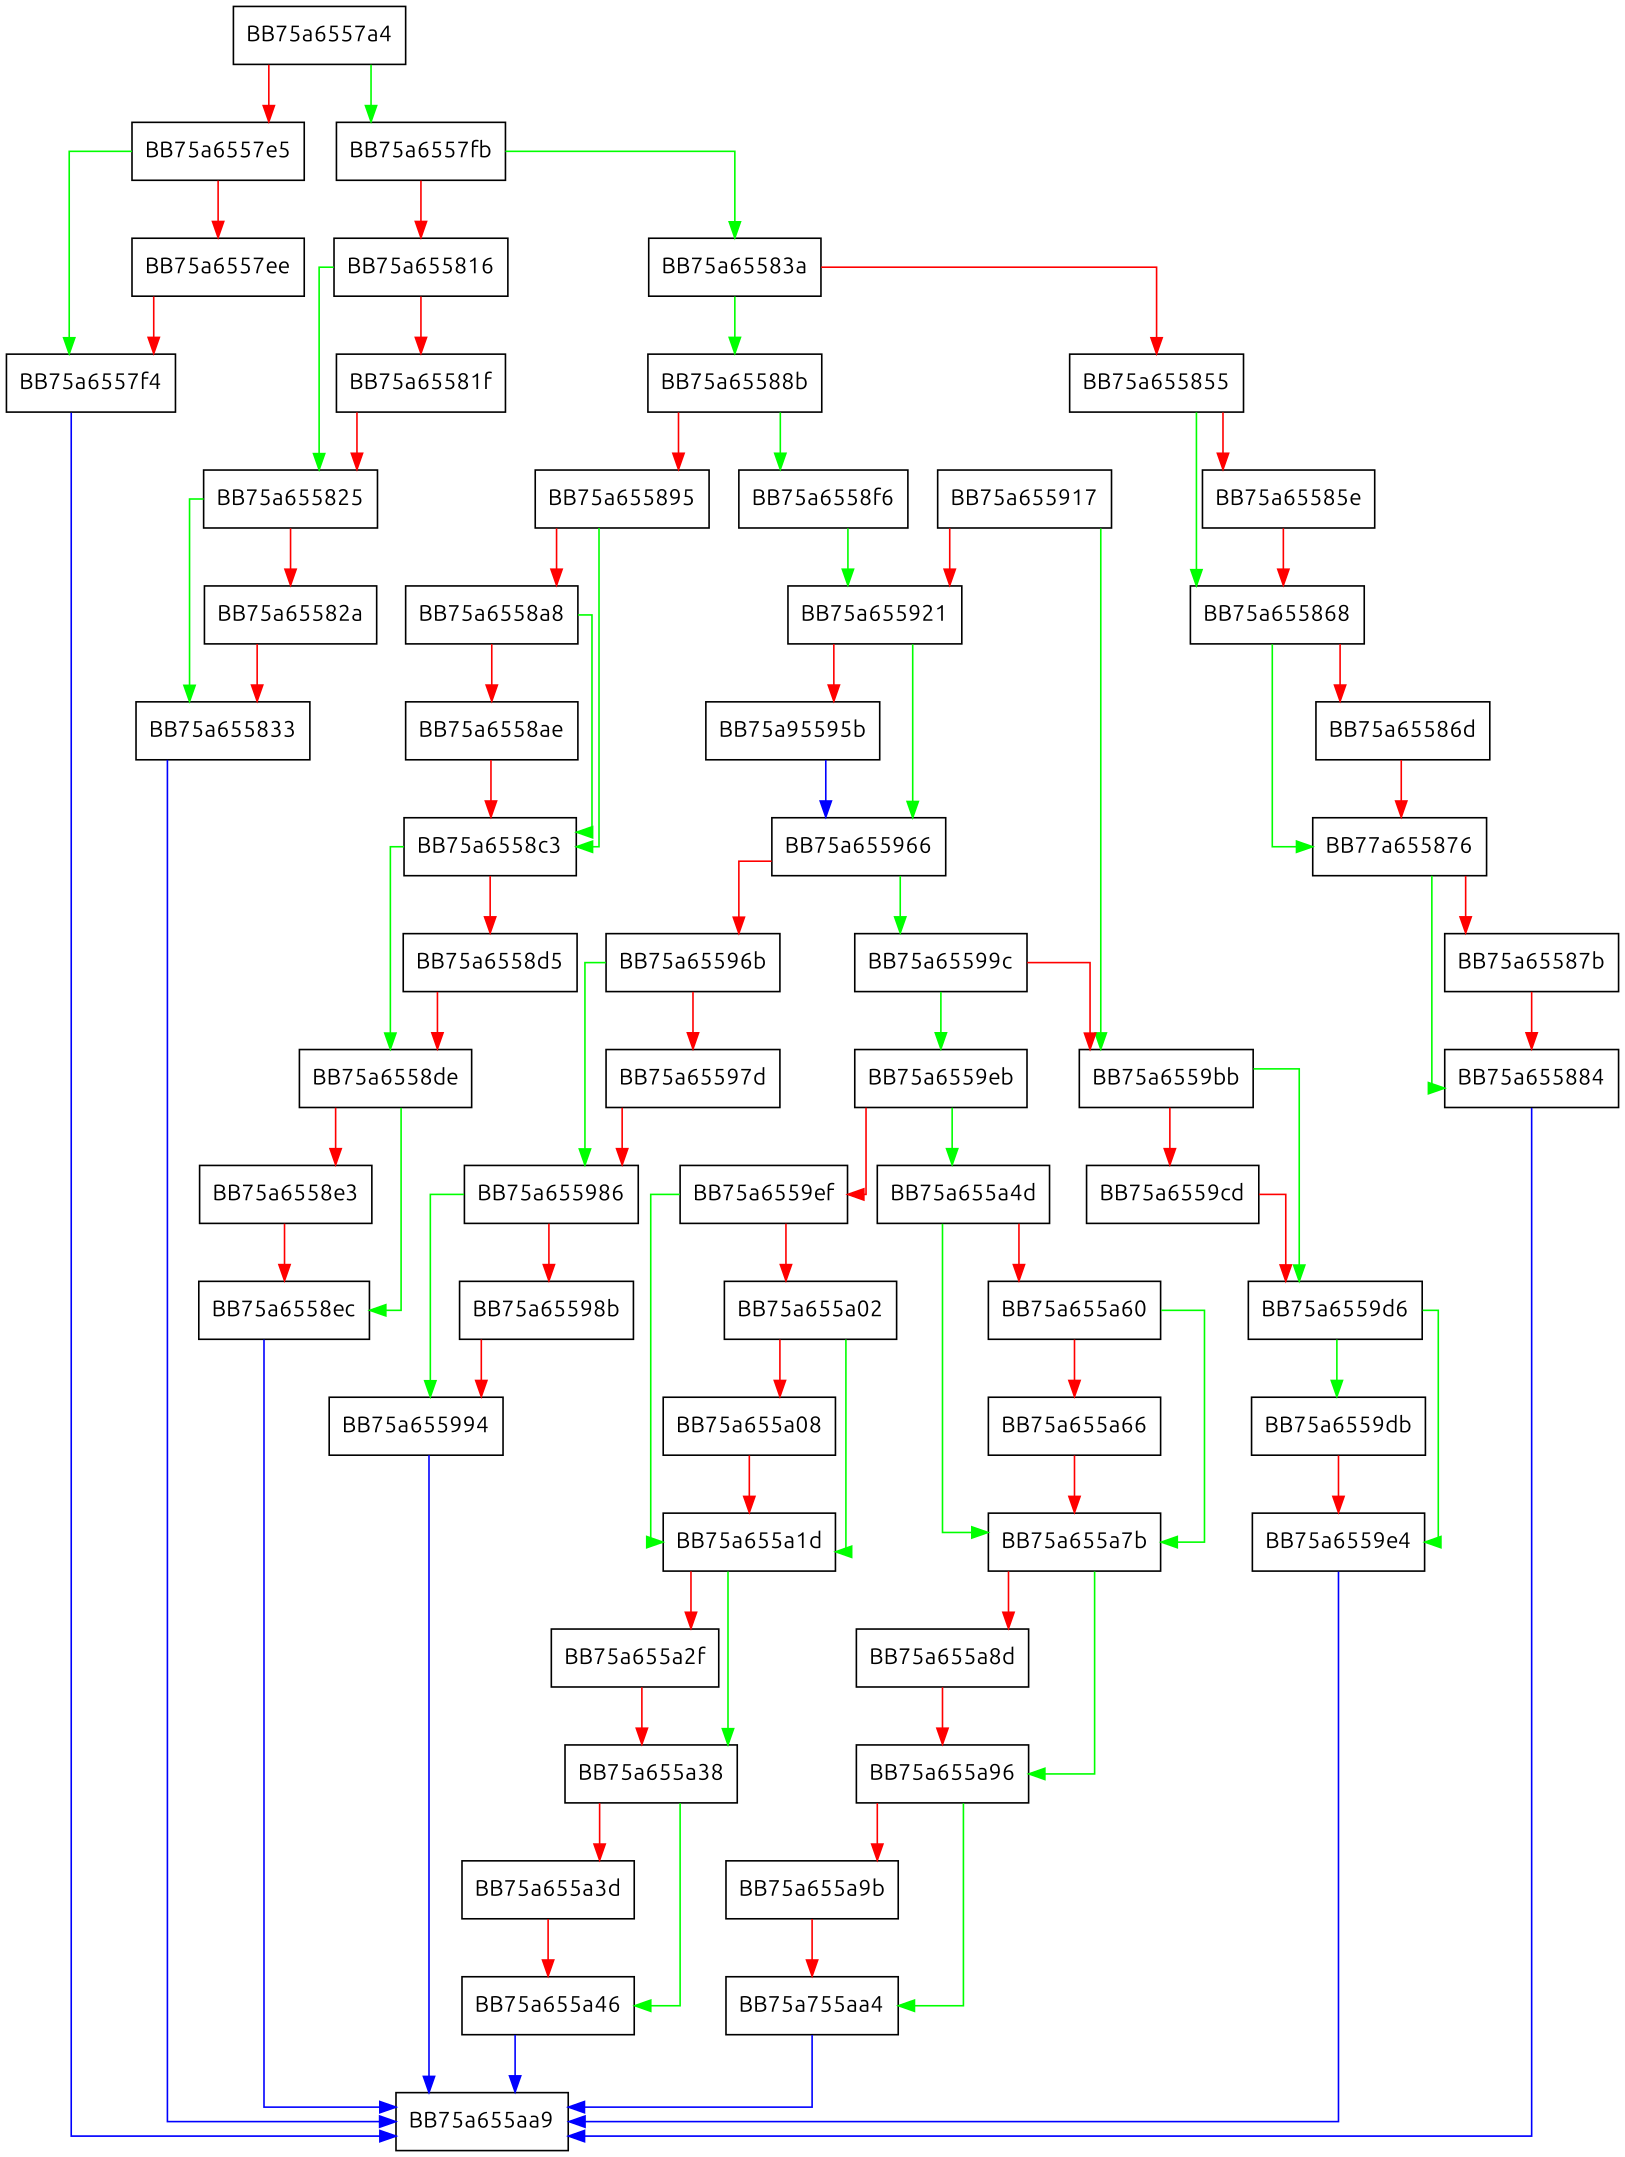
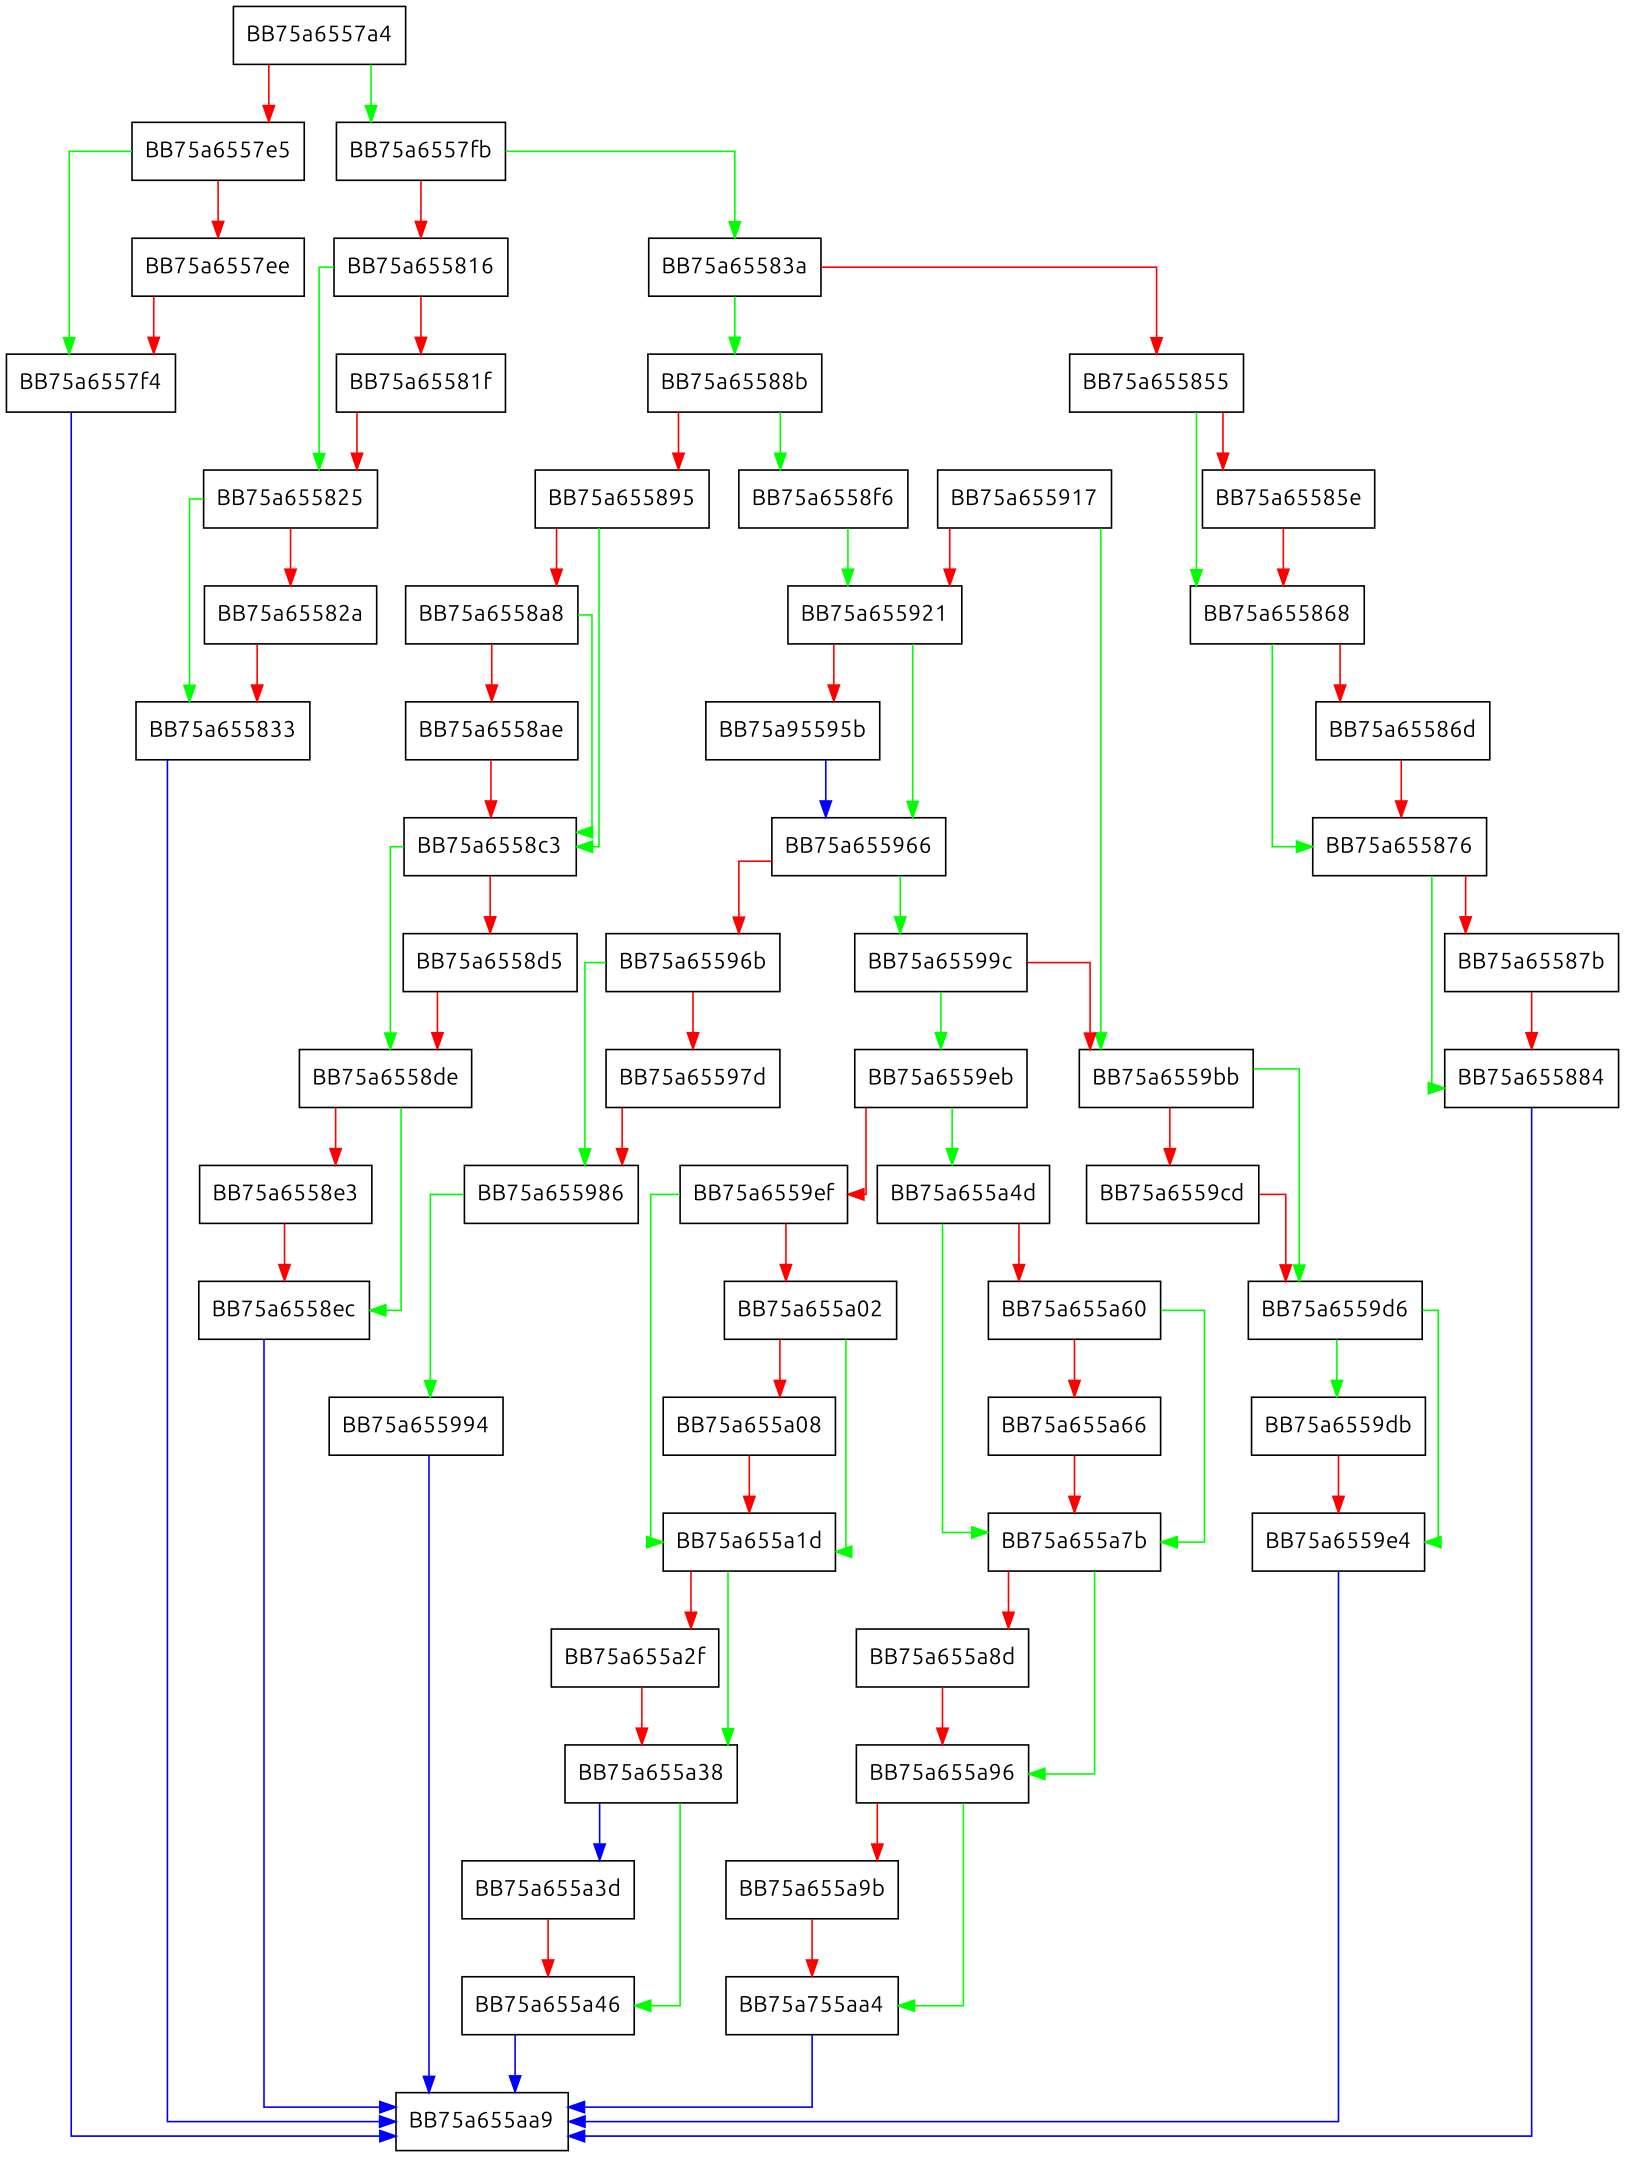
node "BB77a655876": label "BB77a655876" -> "BB75a655876"
node "BB75a65598b": removed
edge "BB75a655a38" -> "BB75a655a3d": color red -> blue
